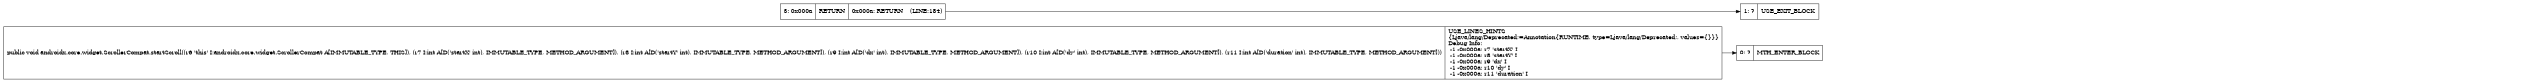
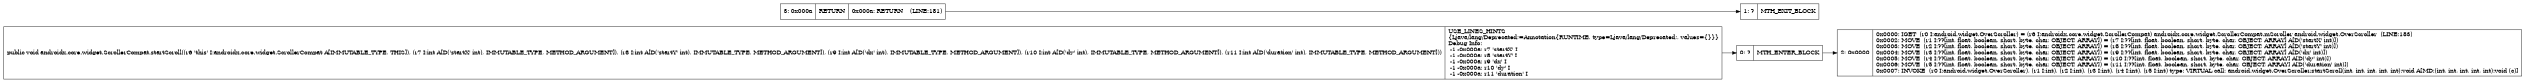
node "3: 0x000a": text "0x000a: RETURN    (LINE:184)" -> "0x000a: RETURN    (LINE:181)"
node "1: ?": text "USE_EXIT_BLOCK" -> "MTH_EXIT_BLOCK"
node "2: 0x0000": added
